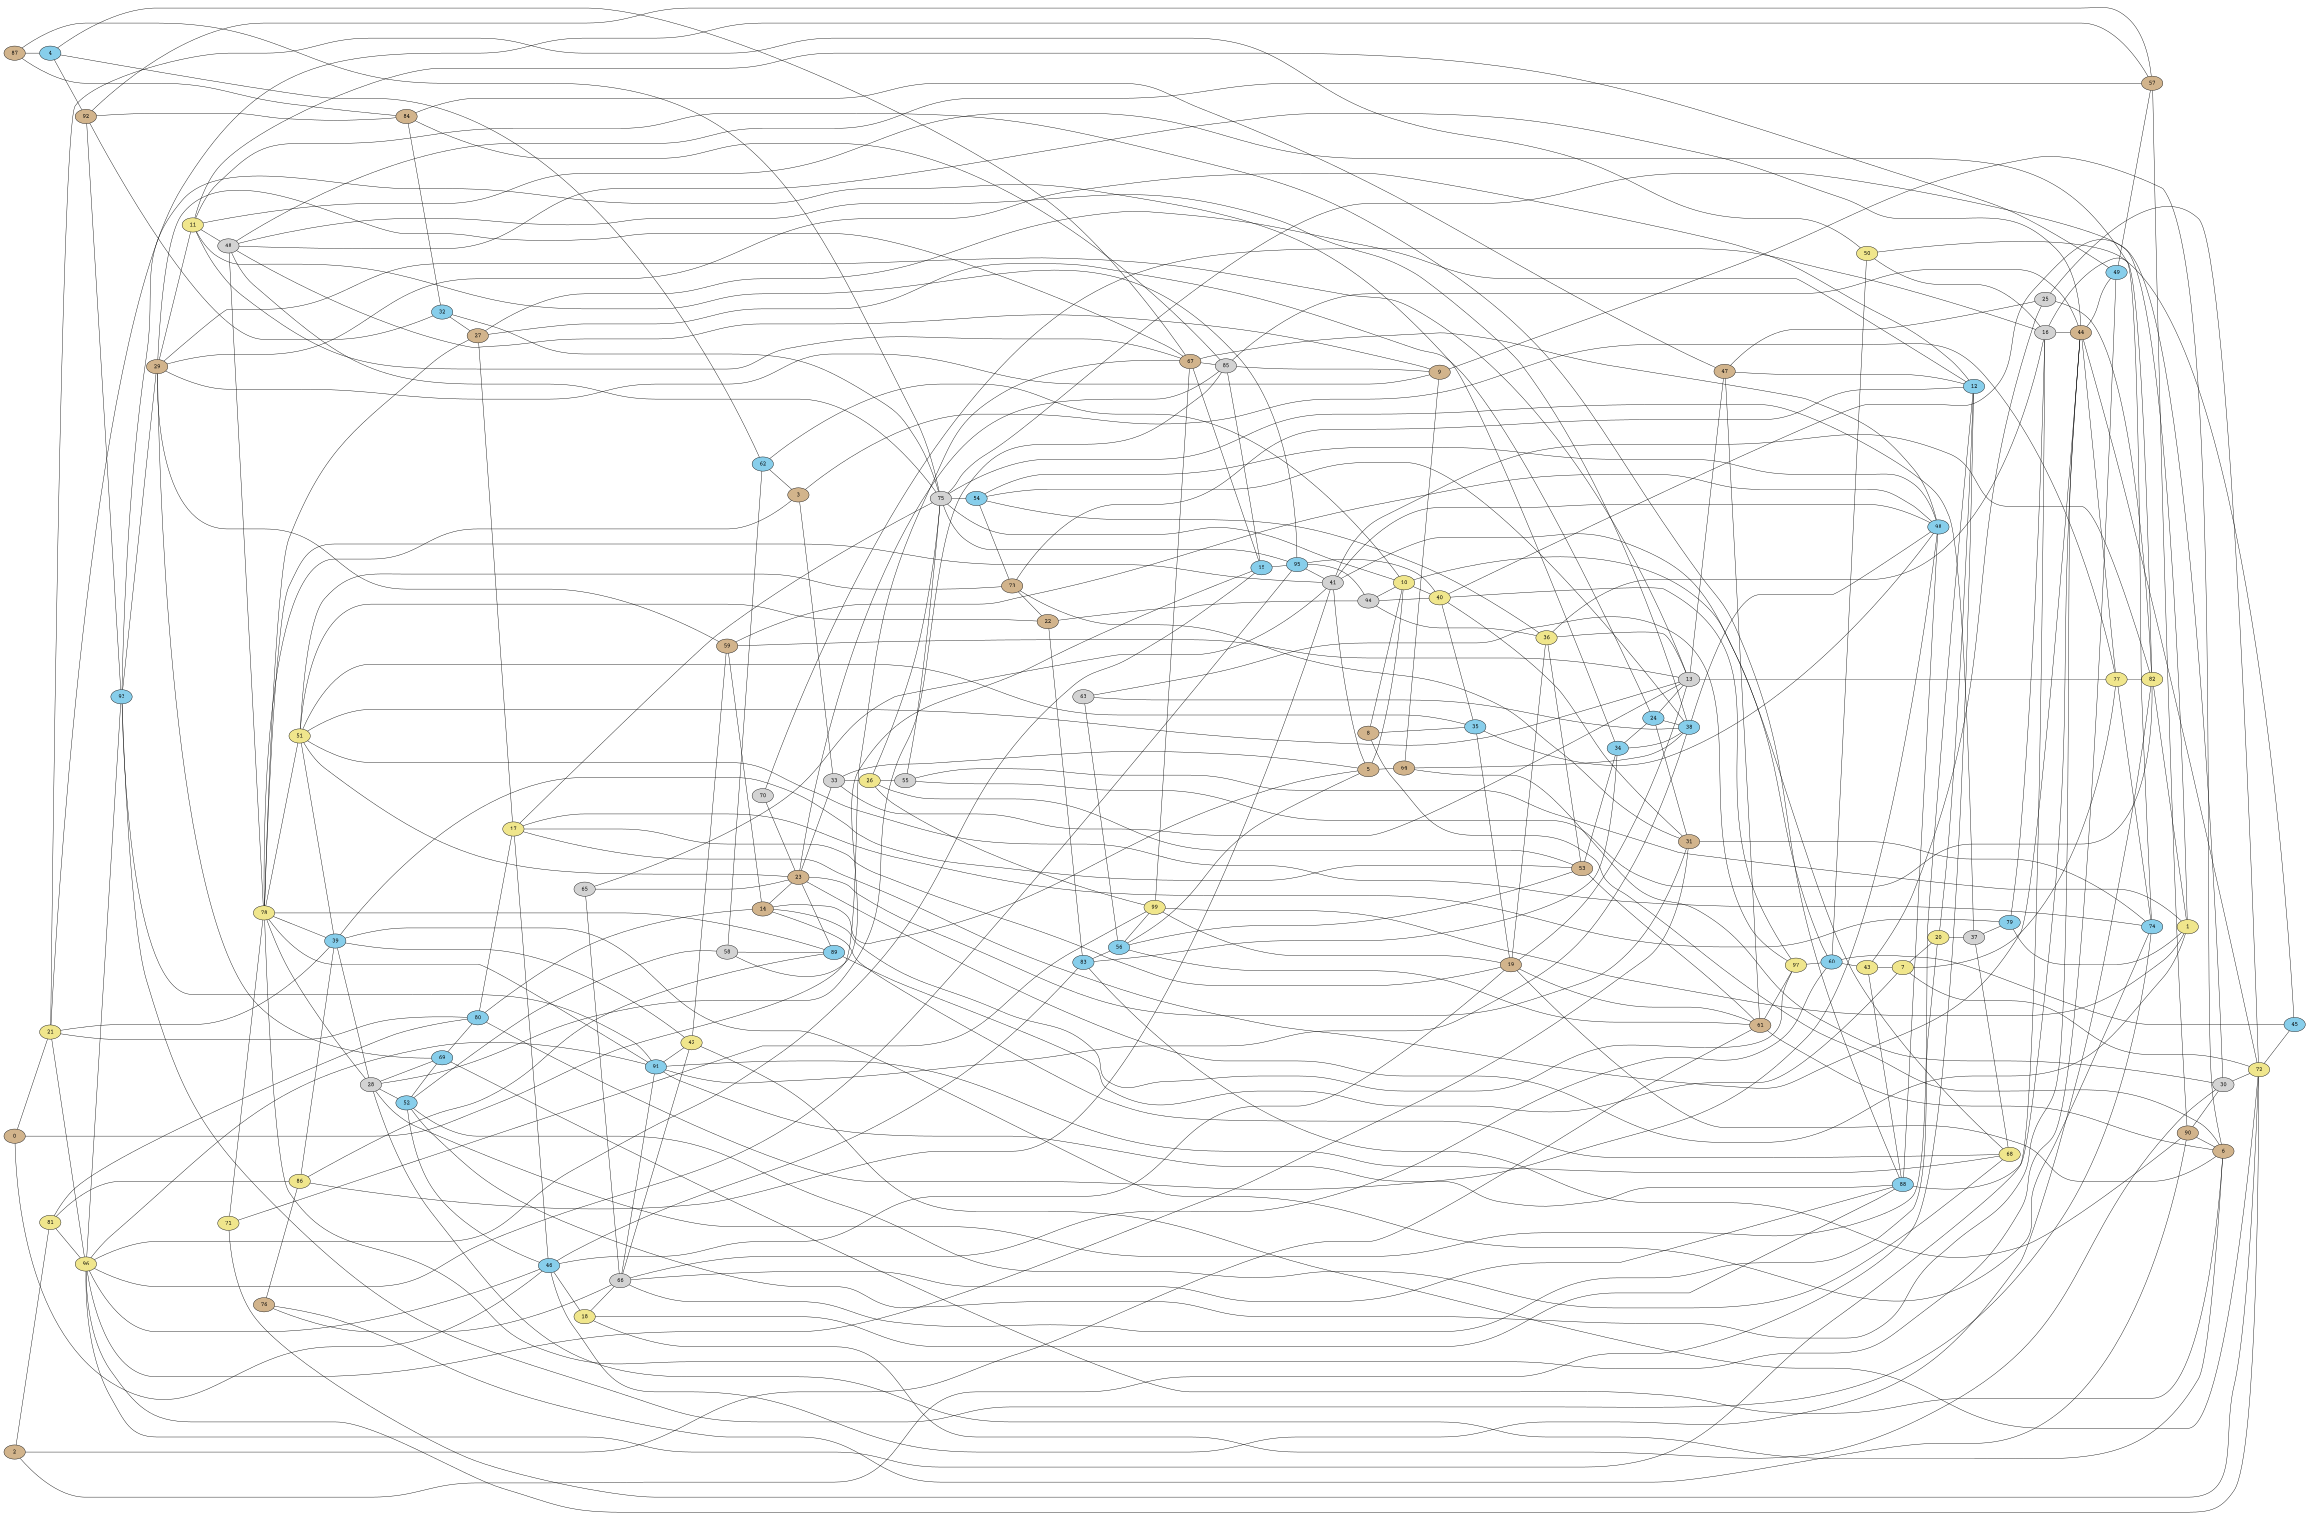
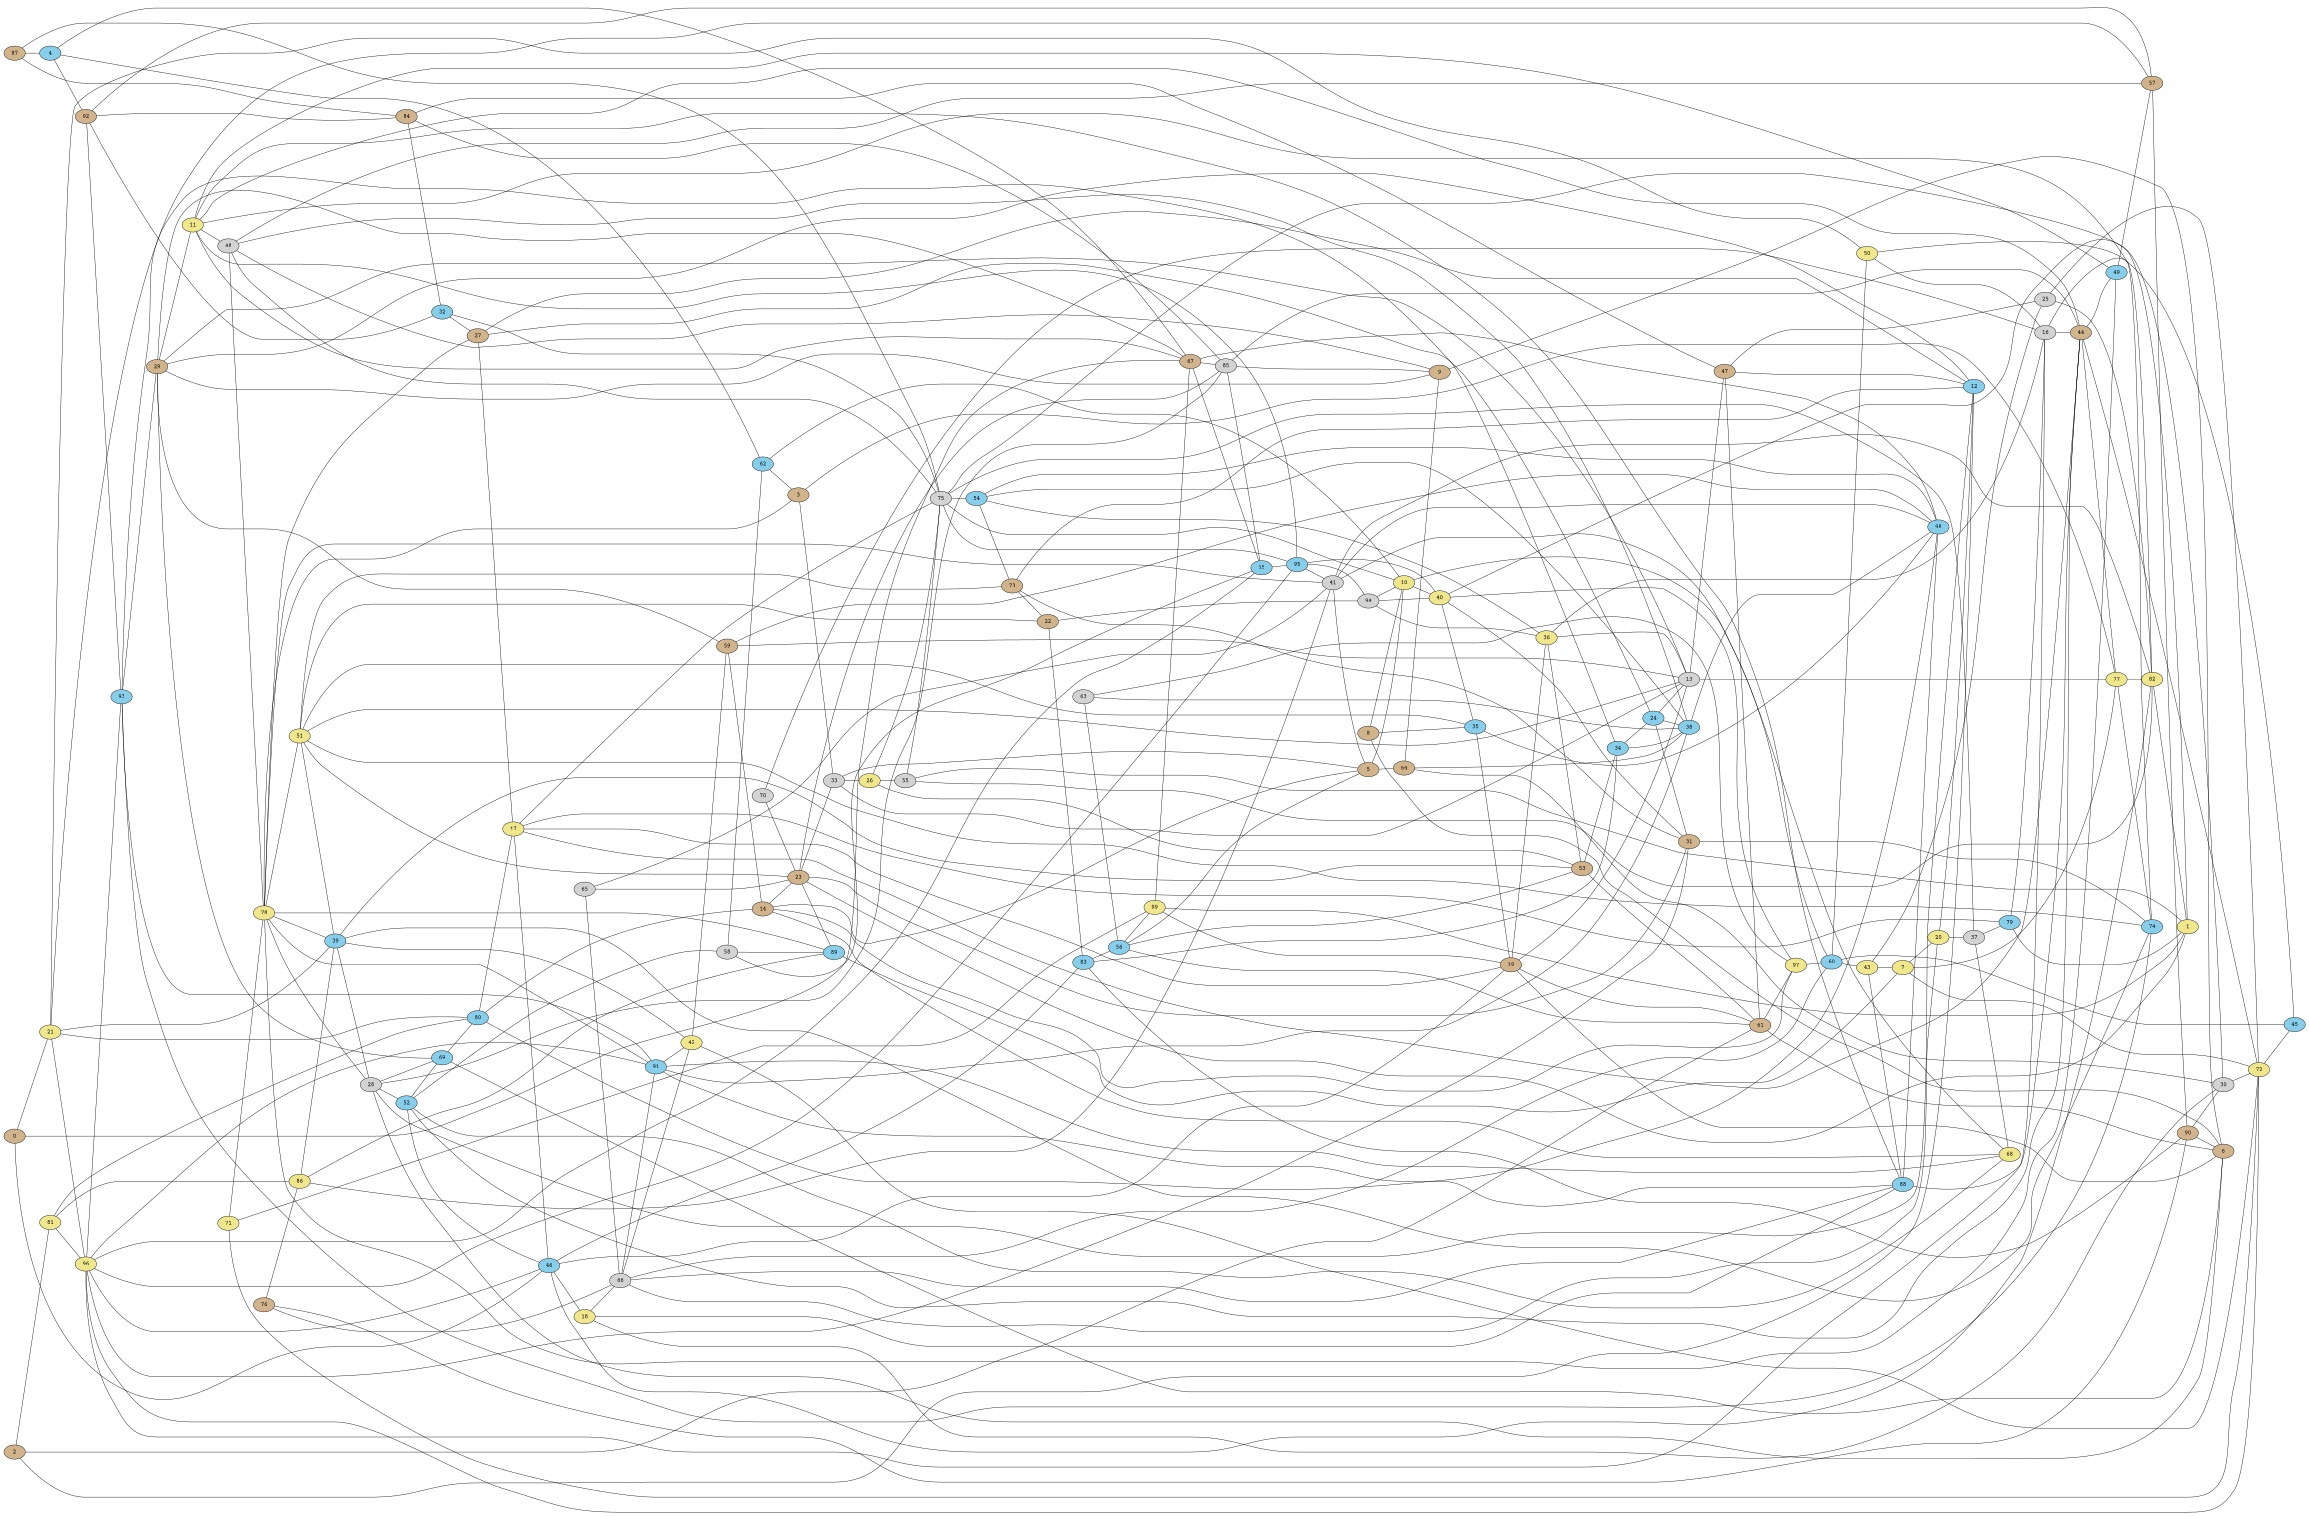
edge "48" -- "44": now "11" -- "44"
edge "26" -- "99": removed
